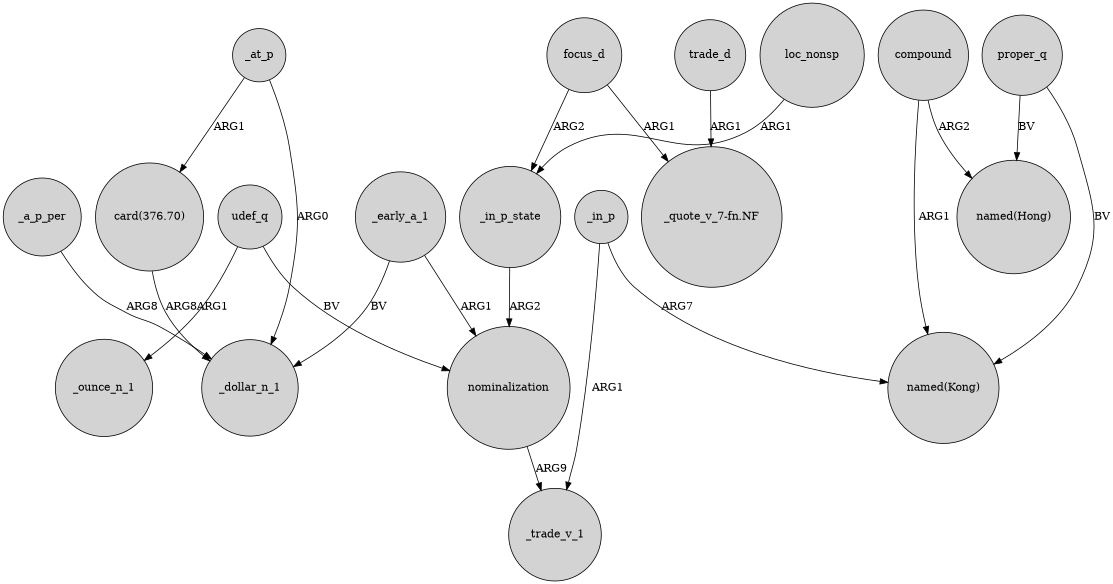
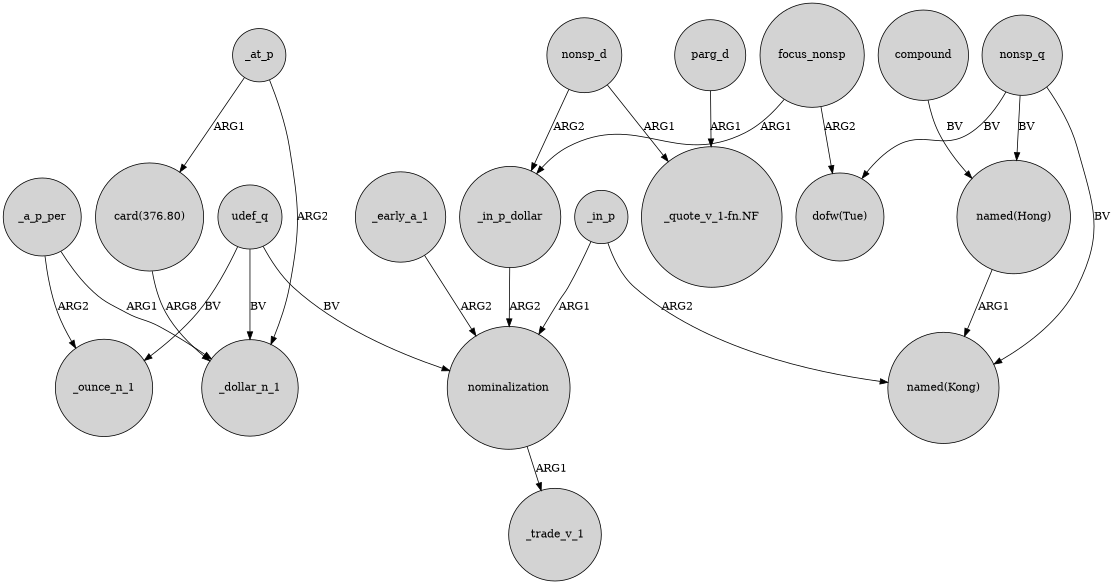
node "focus_d": label "focus_d" -> "nonsp_d"
node "trade_d": label "trade_d" -> "parg_d"
node "loc_nonsp": label "loc_nonsp" -> "focus_nonsp"
node "proper_q": label "proper_q" -> "nonsp_q"
edge "compound" -> "named(Hong)": label "ARG2" -> "BV"
edge "compound" -> "named(Kong)": now "named(Hong)" -> "named(Kong)"
node "card(376.70)": label "card(376.70)" -> "card(376.80)"
edge "_at_p" -> "_dollar_n_1": label "ARG0" -> "ARG2"
node "_in_p_state": label "_in_p_state" -> "_in_p_dollar"
node "_quote_v_7-fn.NF": label "_quote_v_7-fn.NF" -> "_quote_v_1-fn.NF"
node "dofw(Tue)": added
edge "_a_p_per" -> "_ounce_n_1": added, label "ARG2"
edge "_a_p_per" -> "_dollar_n_1": label "ARG8" -> "ARG1"
edge "udef_q" -> "_ounce_n_1": label "ARG1" -> "BV"
edge "_early_a_1" -> "nominalization": label "ARG1" -> "ARG2"
edge "_in_p" -> "named(Kong)": label "ARG7" -> "ARG2"
edge "_early_a_1" -> "_dollar_n_1": now "udef_q" -> "_dollar_n_1"
edge "_in_p" -> "_trade_v_1": now "_in_p" -> "nominalization"
edge "nominalization" -> "_trade_v_1": label "ARG9" -> "ARG1"
